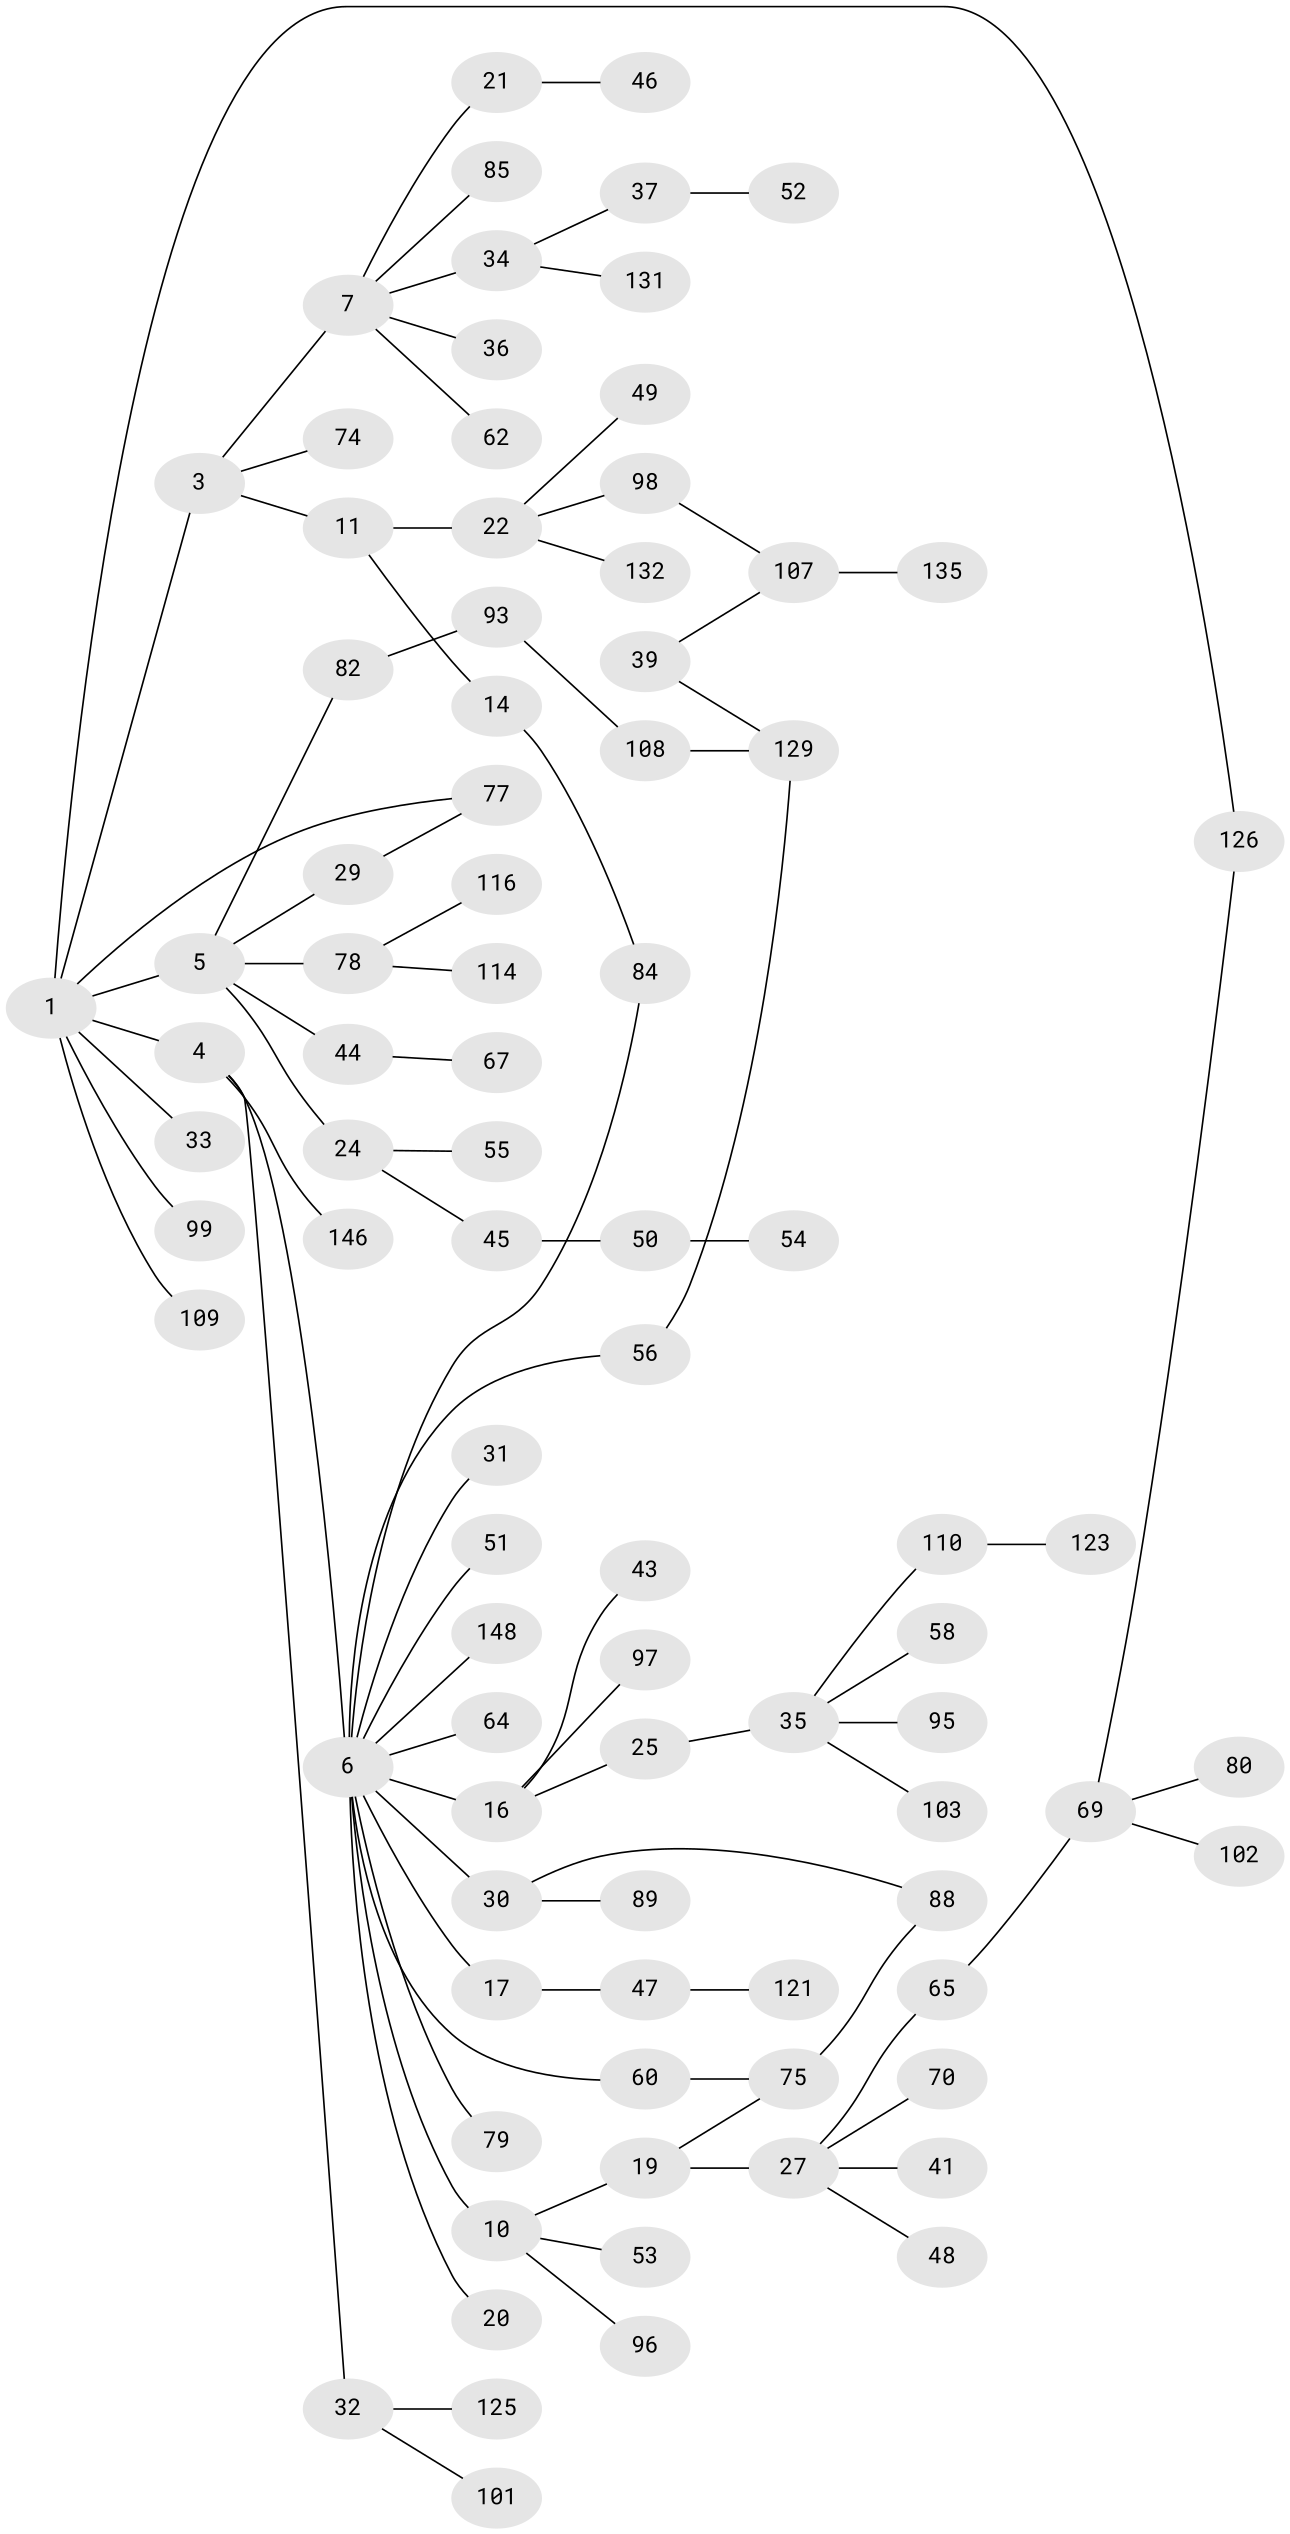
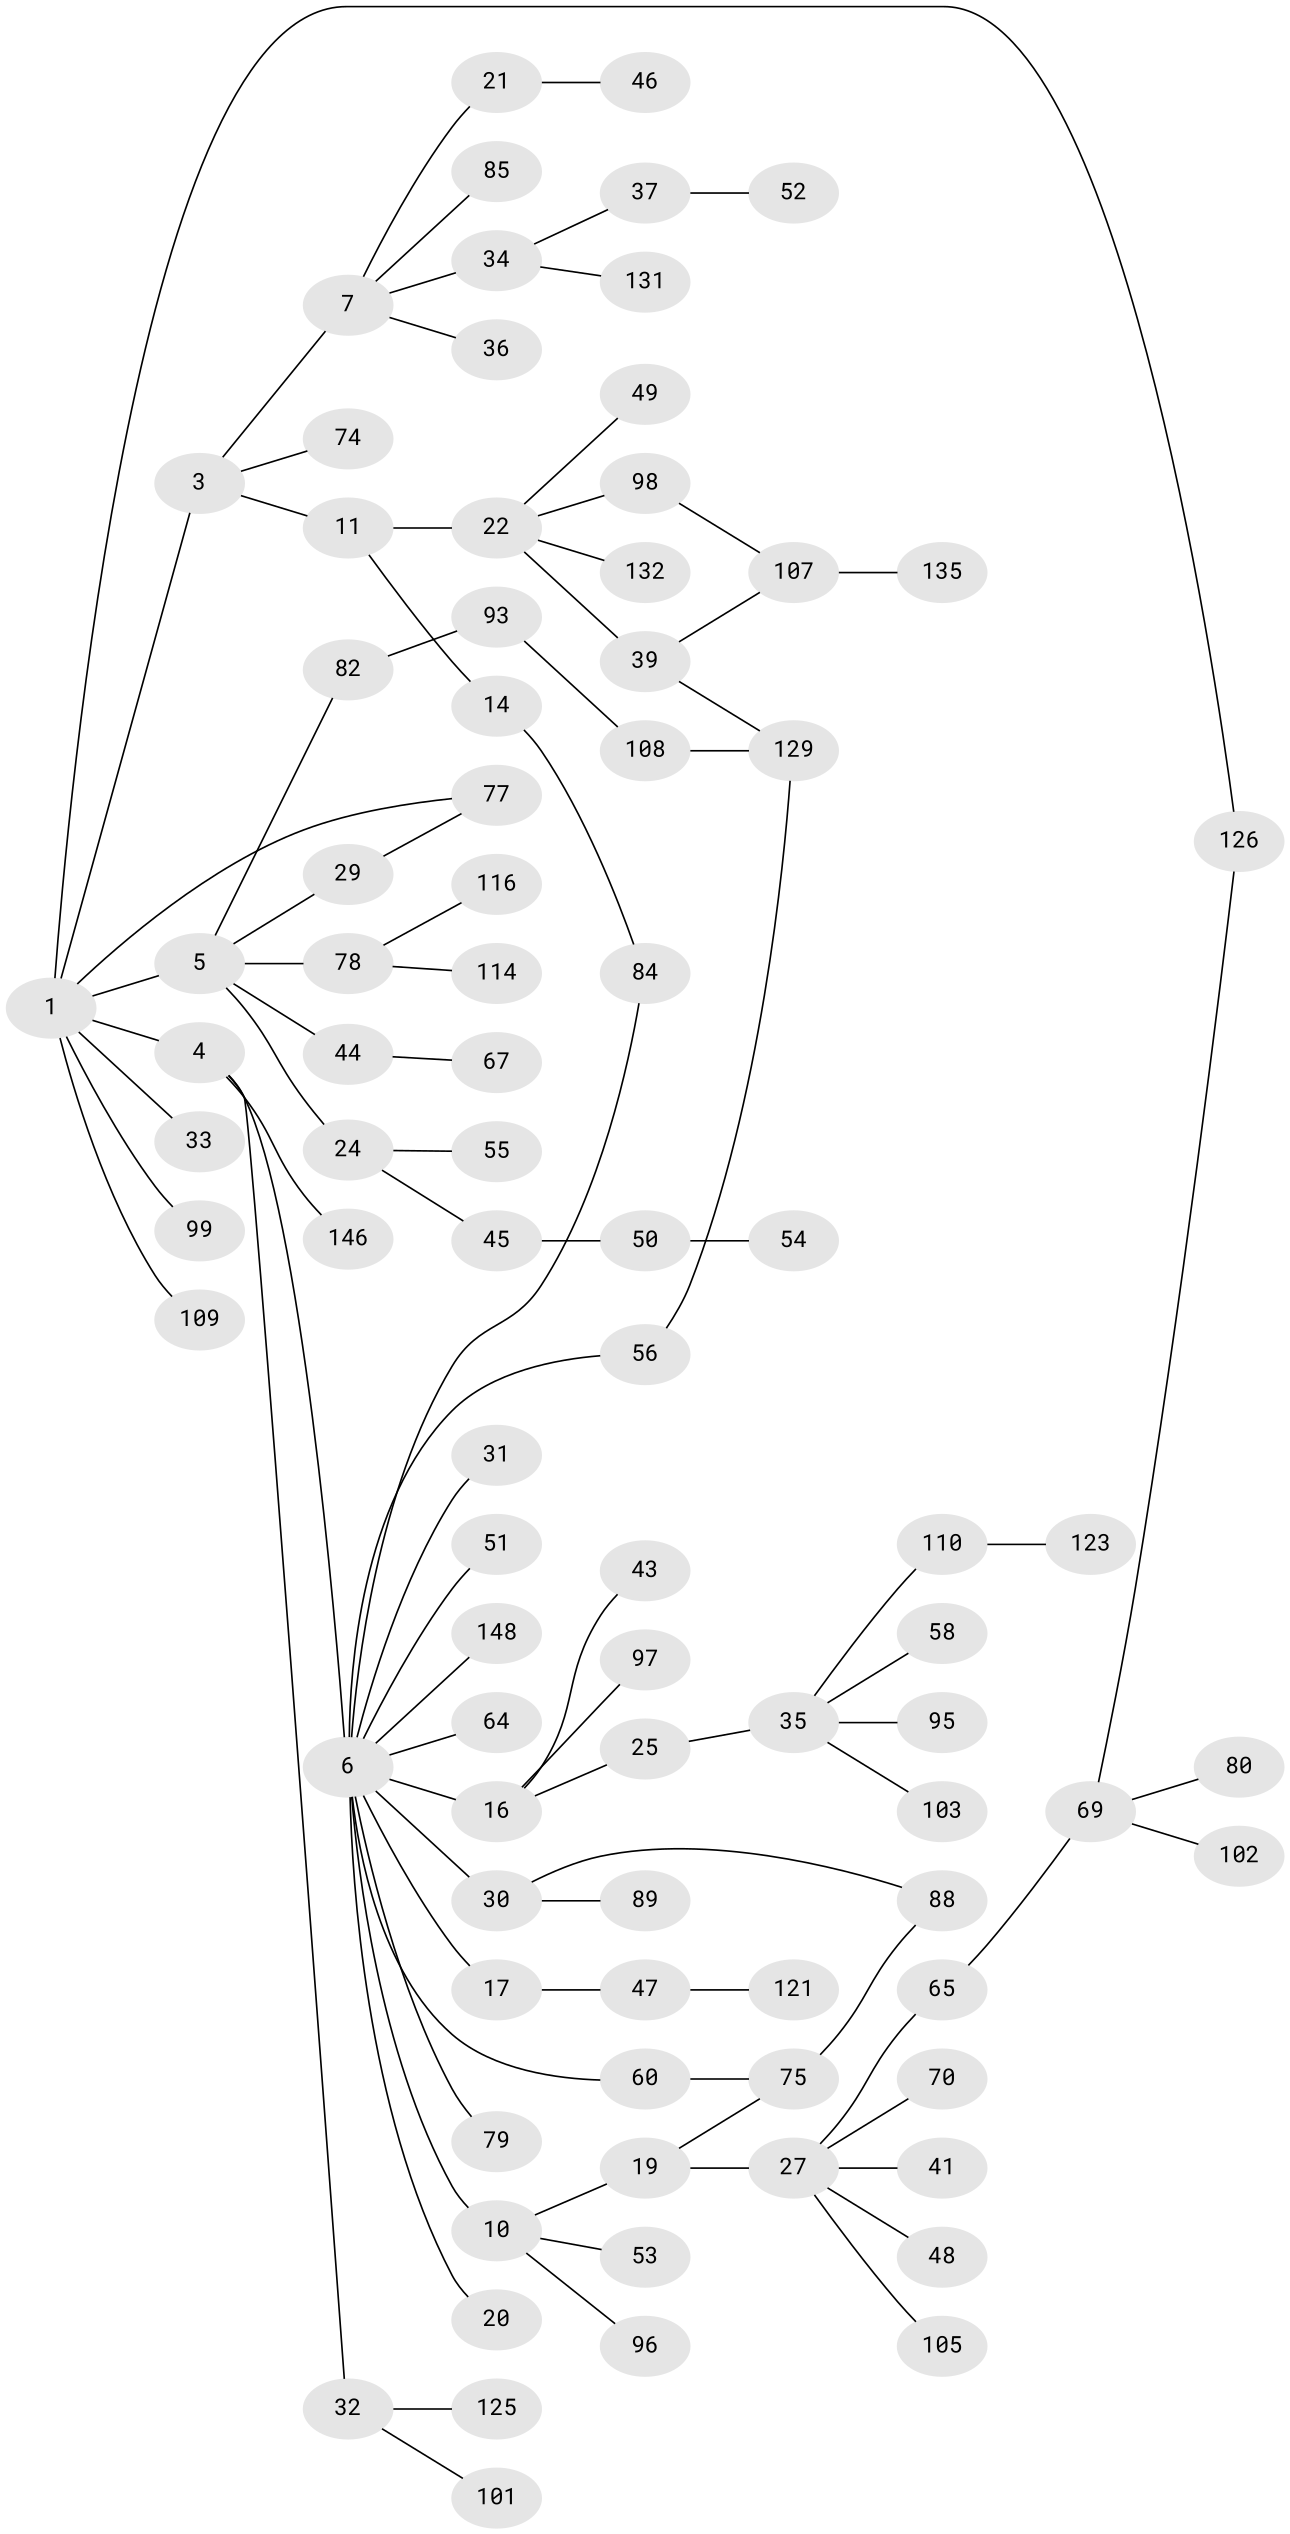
node "62": removed
edge "22" -- "39": added
node "105": added
